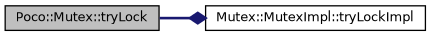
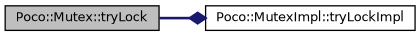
node "Mutex::MutexImpl::tryLockImpl": label "Mutex::MutexImpl::tryLockImpl" -> "Poco::MutexImpl::tryLockImpl"
